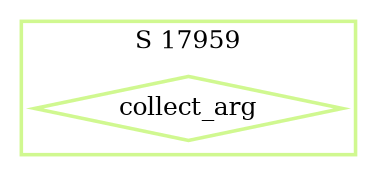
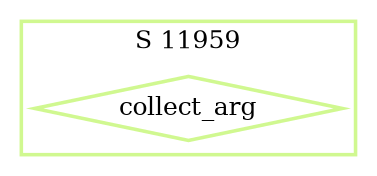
cluster "S 17959": label "S 17959" -> "S 11959"
